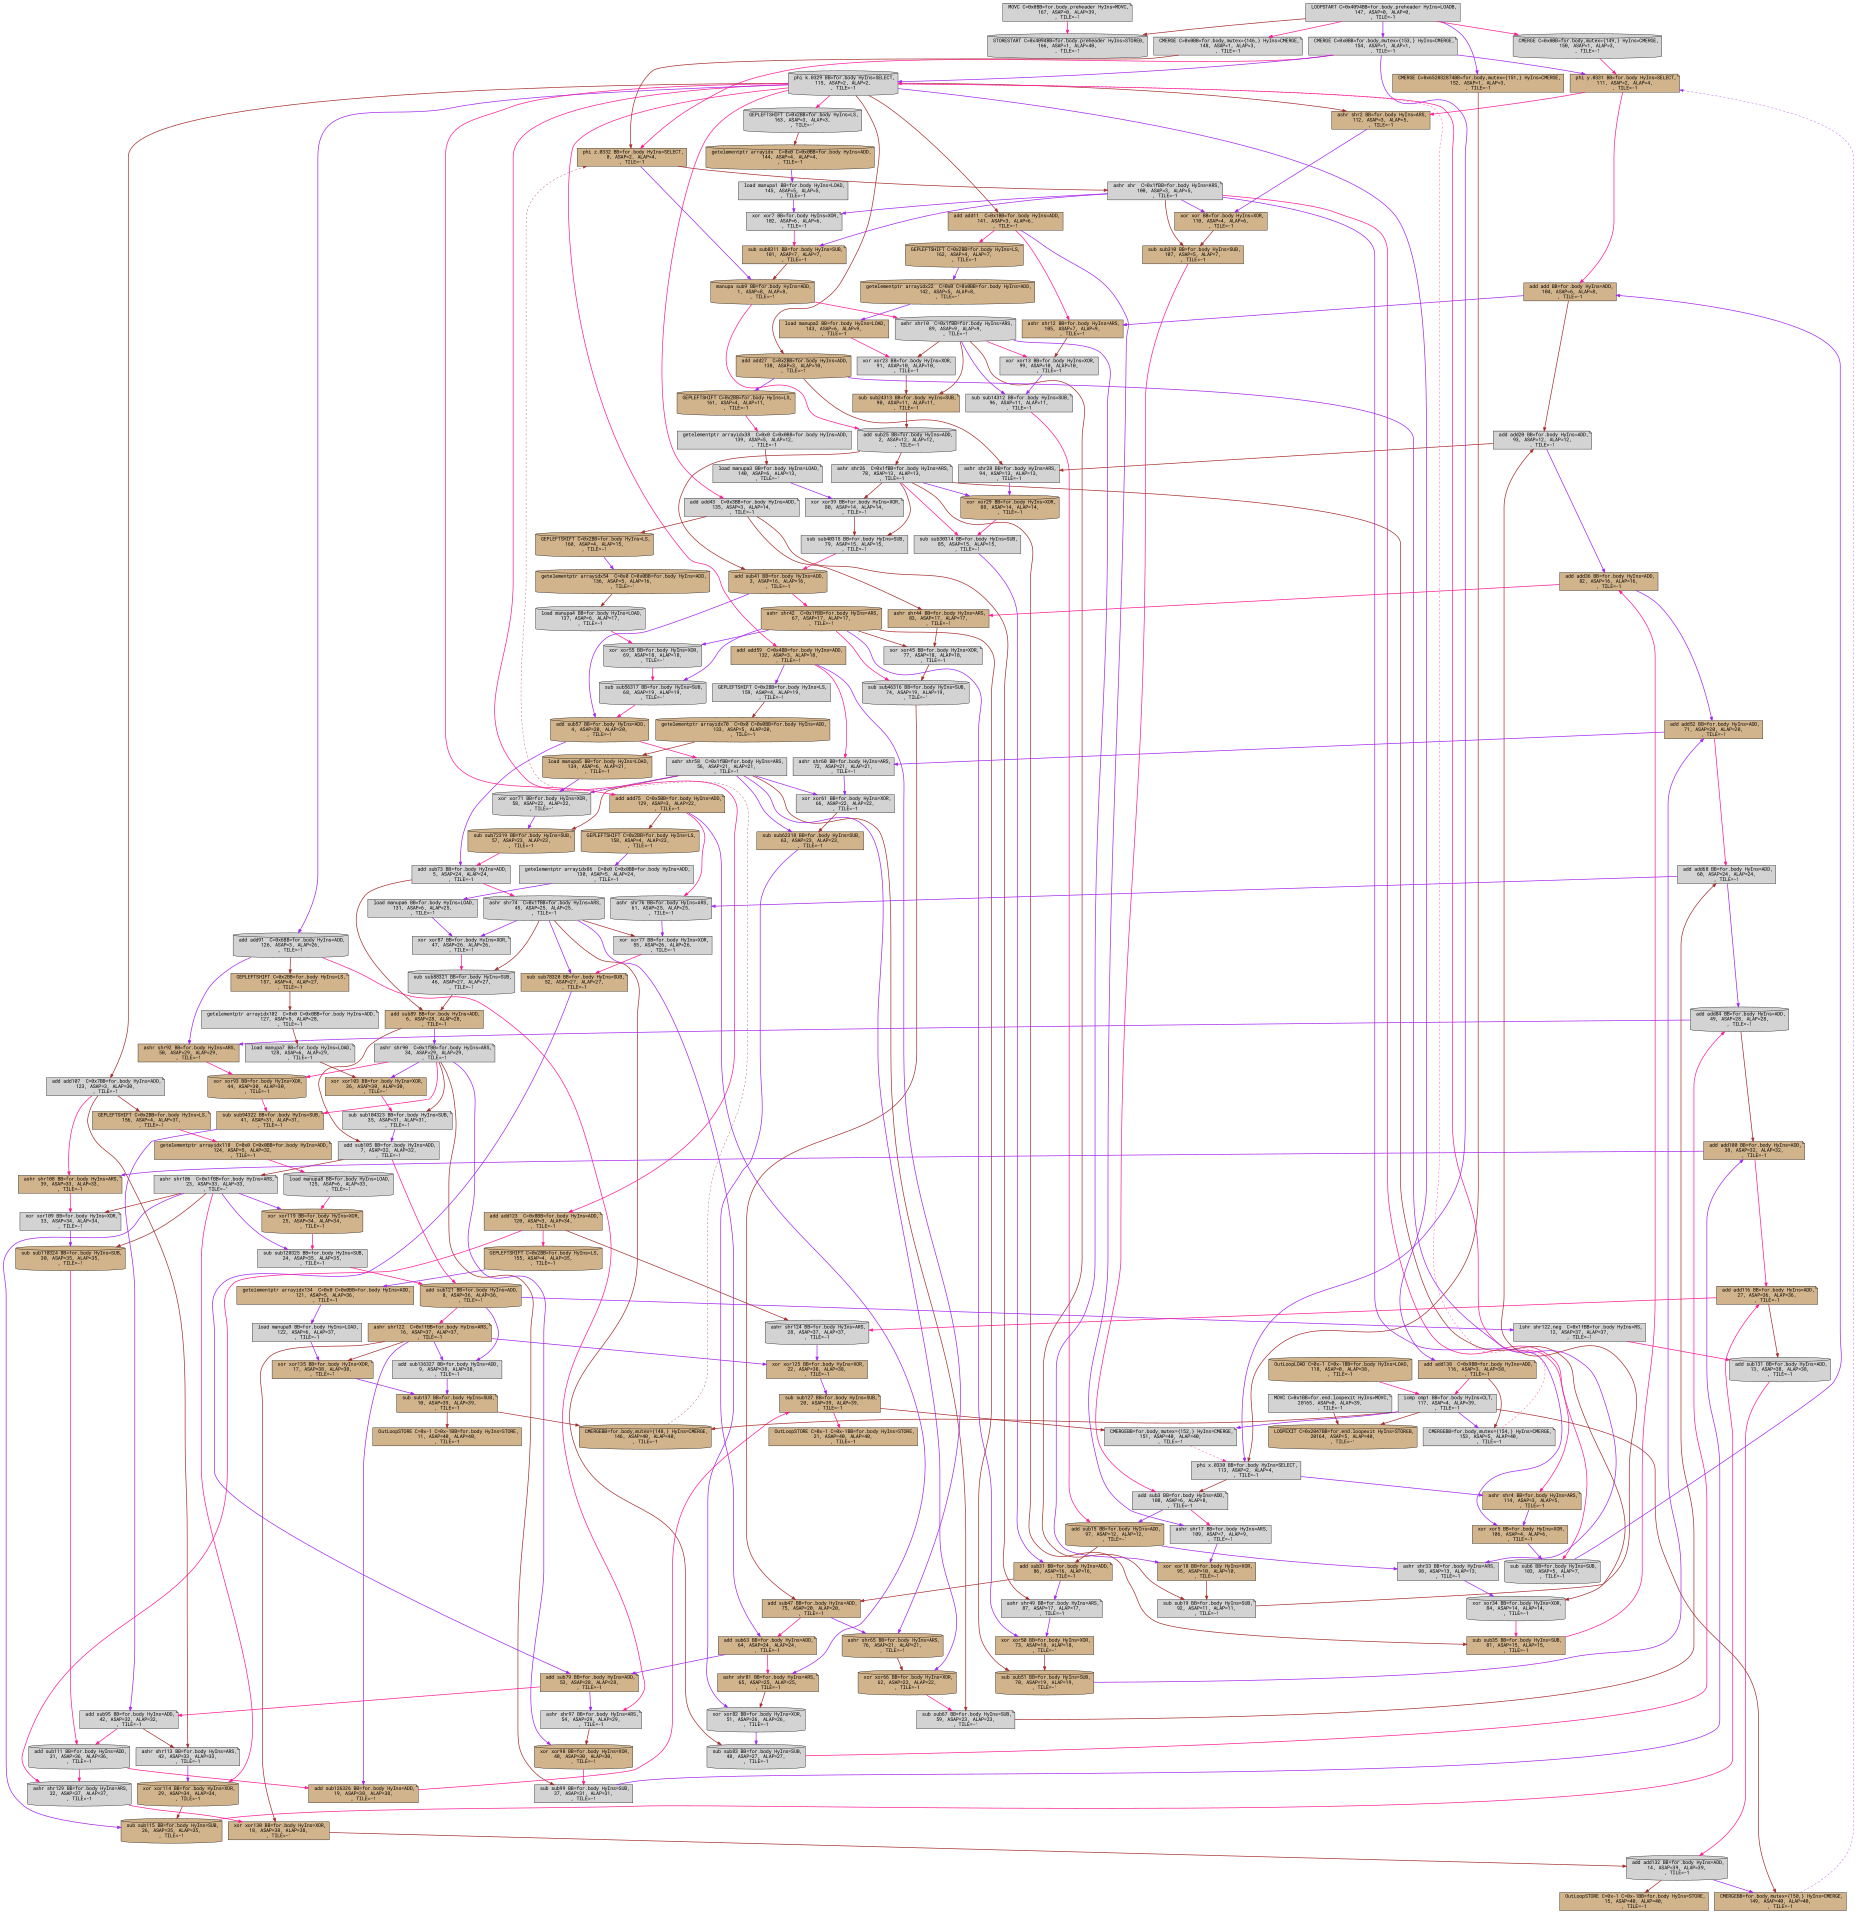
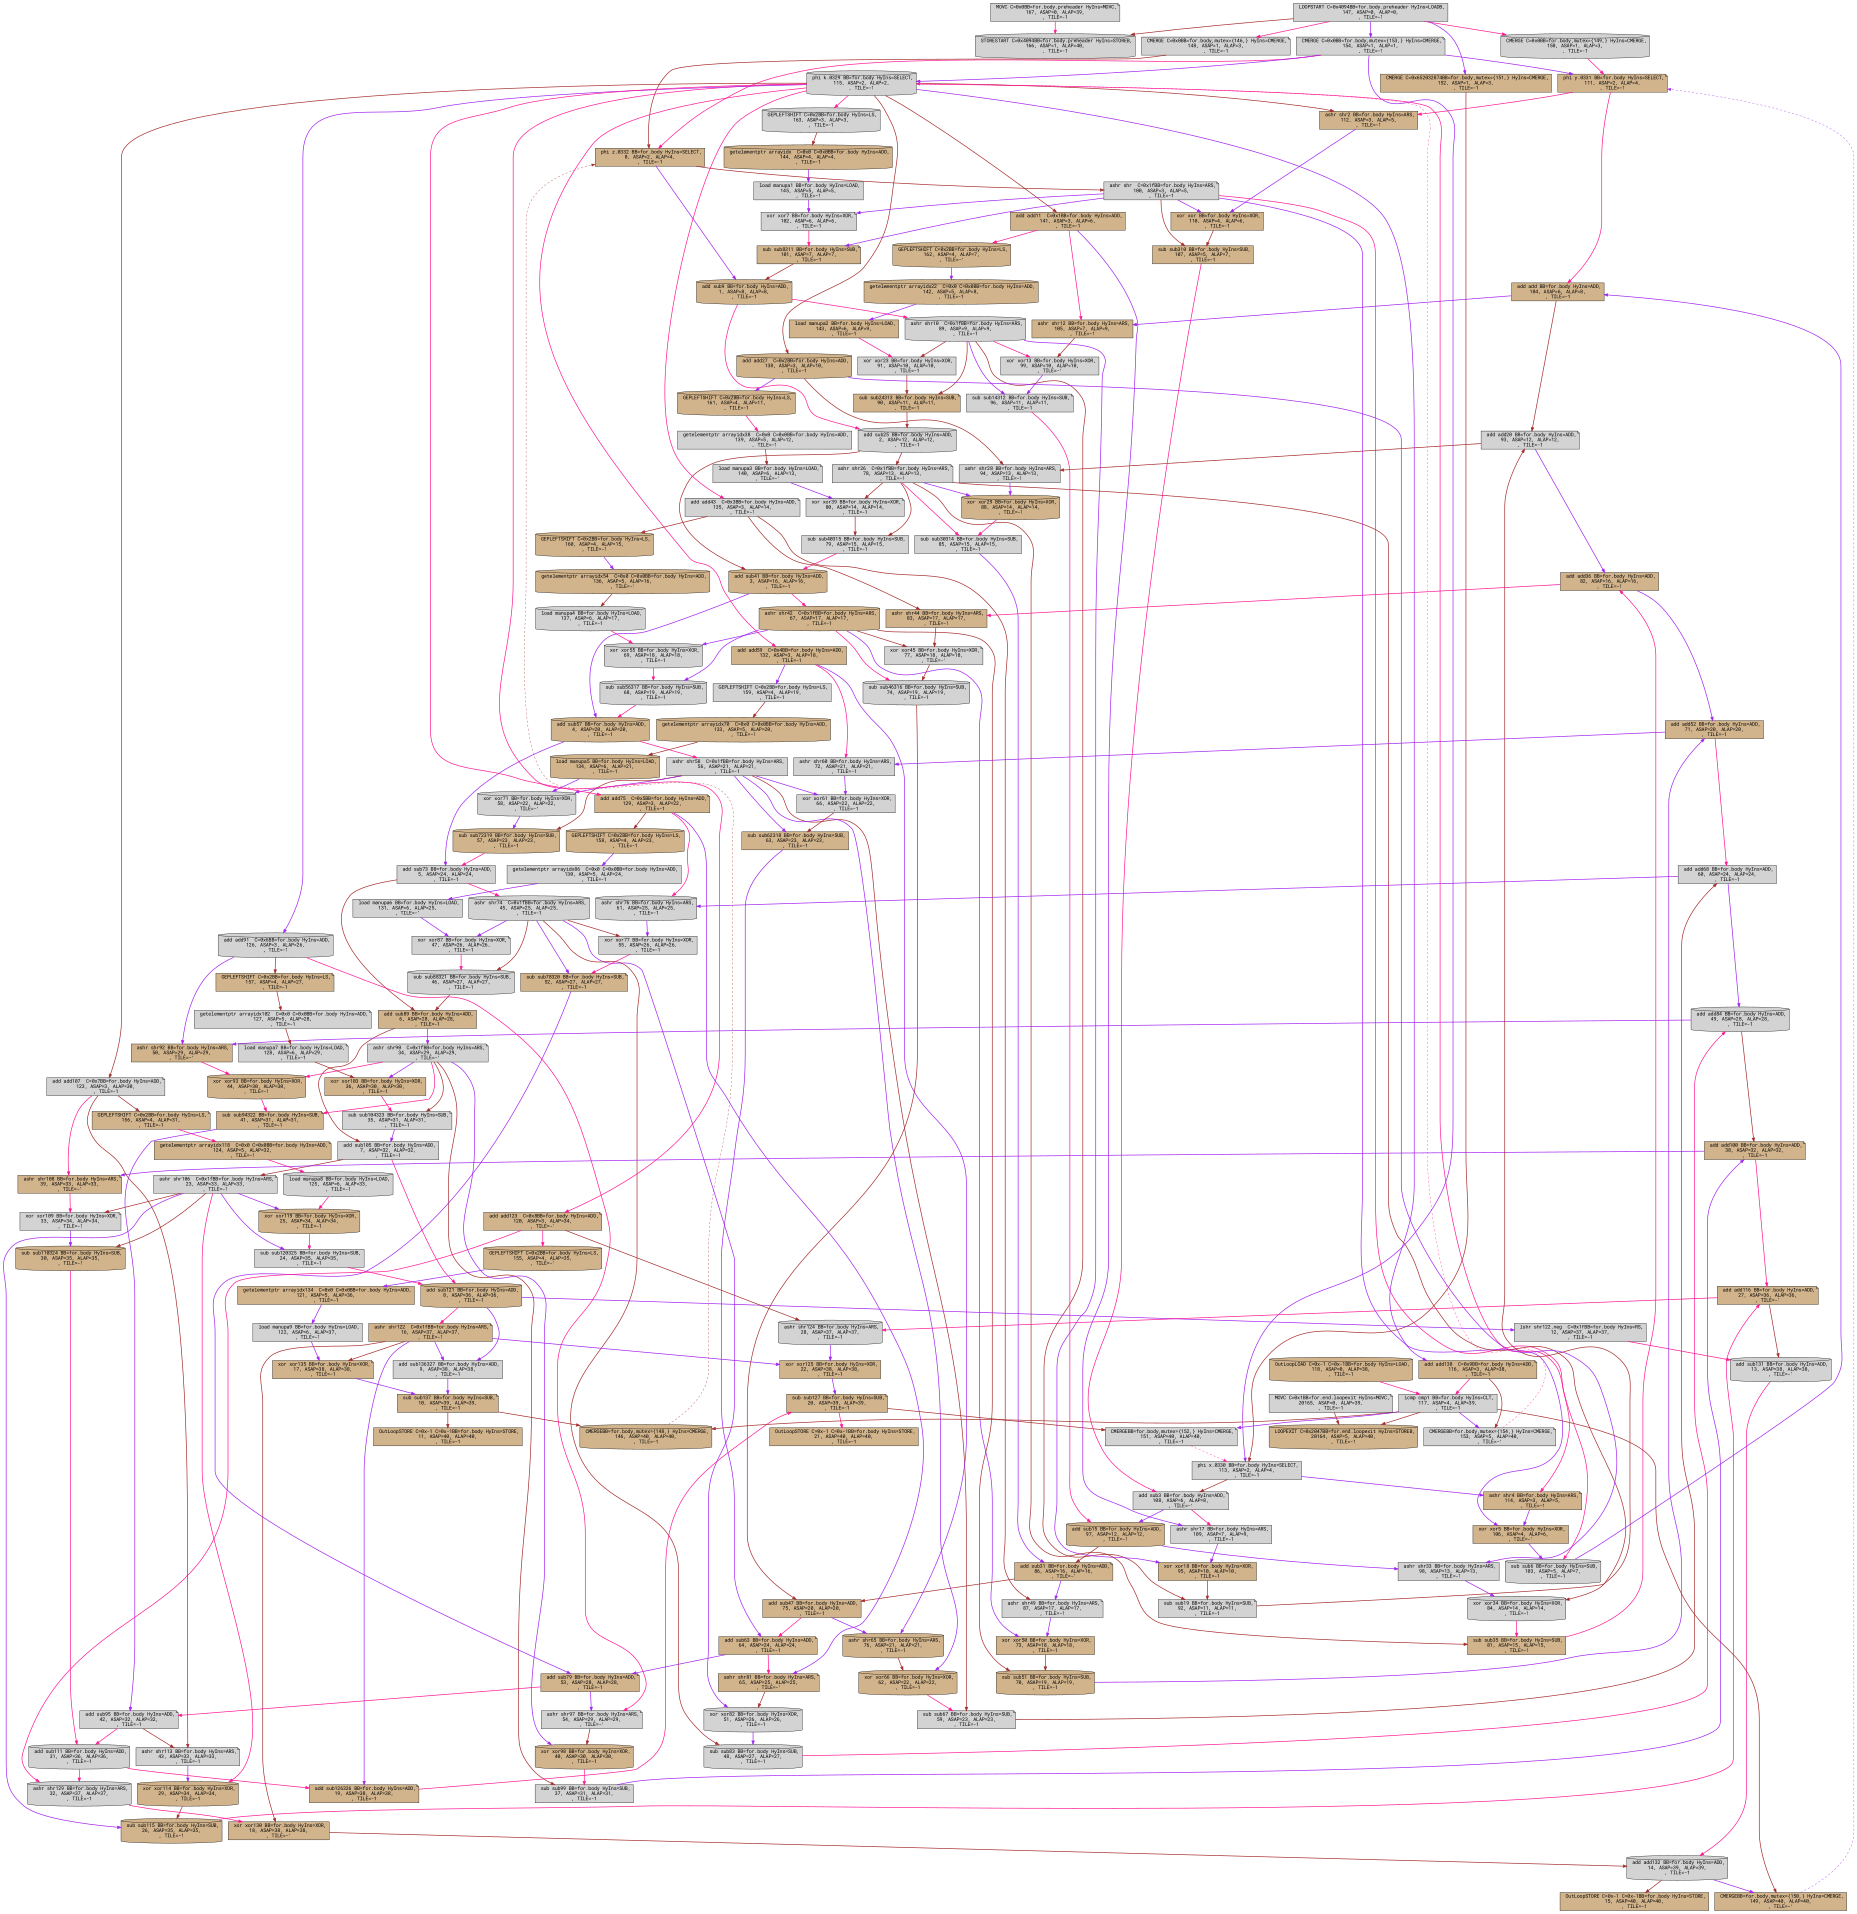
node "manupa sub9 BB=for.body HyIns=ADD, 1, ASAP=8, ALAP=8, , TILE=-1": label "manupa sub9 BB=for.body HyIns=ADD, 1, ASAP=8, ALAP=8, , TILE=-1" -> "add sub9 BB=for.body HyIns=ADD, 1, ASAP=8, ALAP=8, , TILE=-1"
